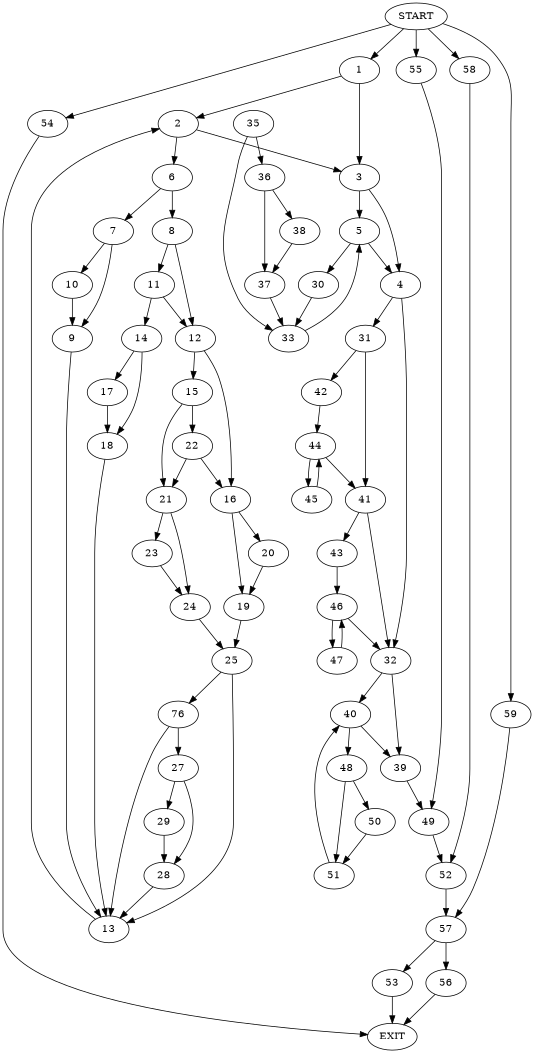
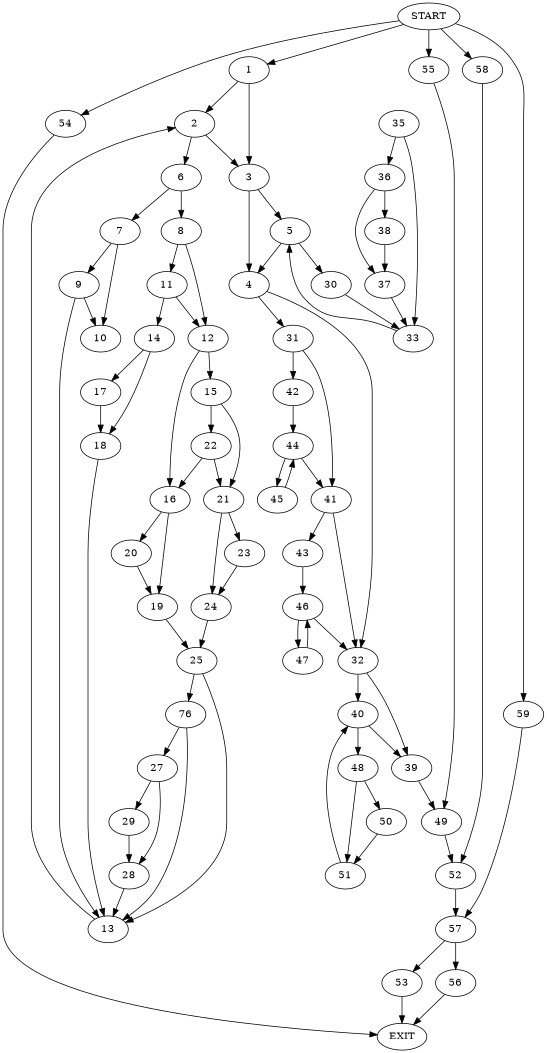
edge "10" -> "9": reversed
